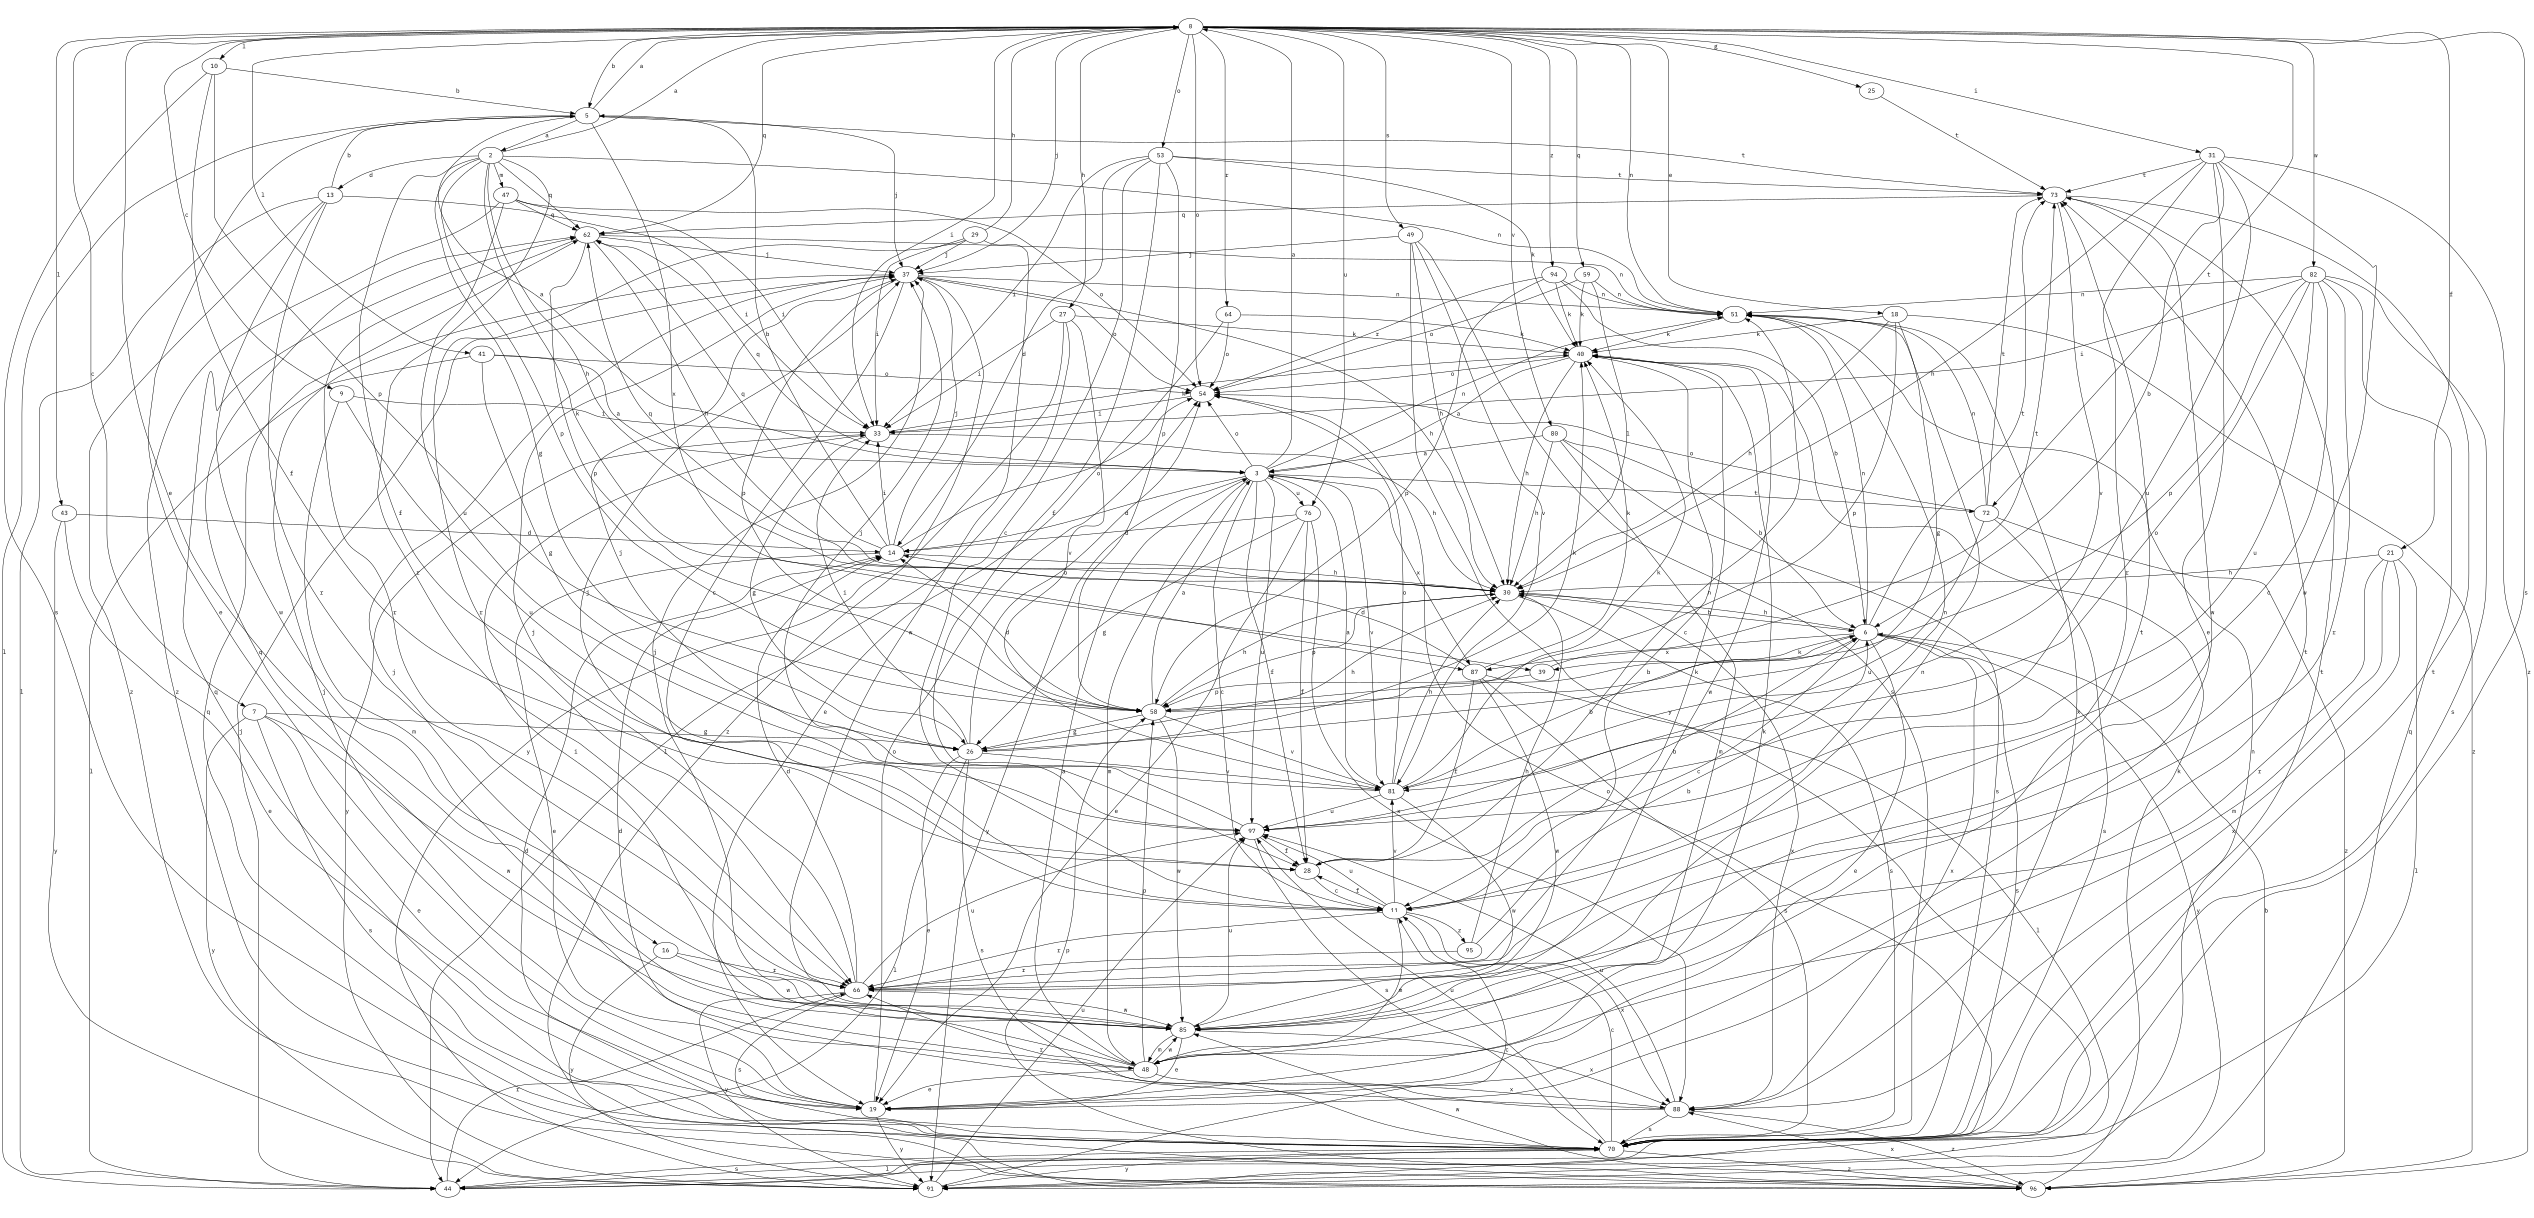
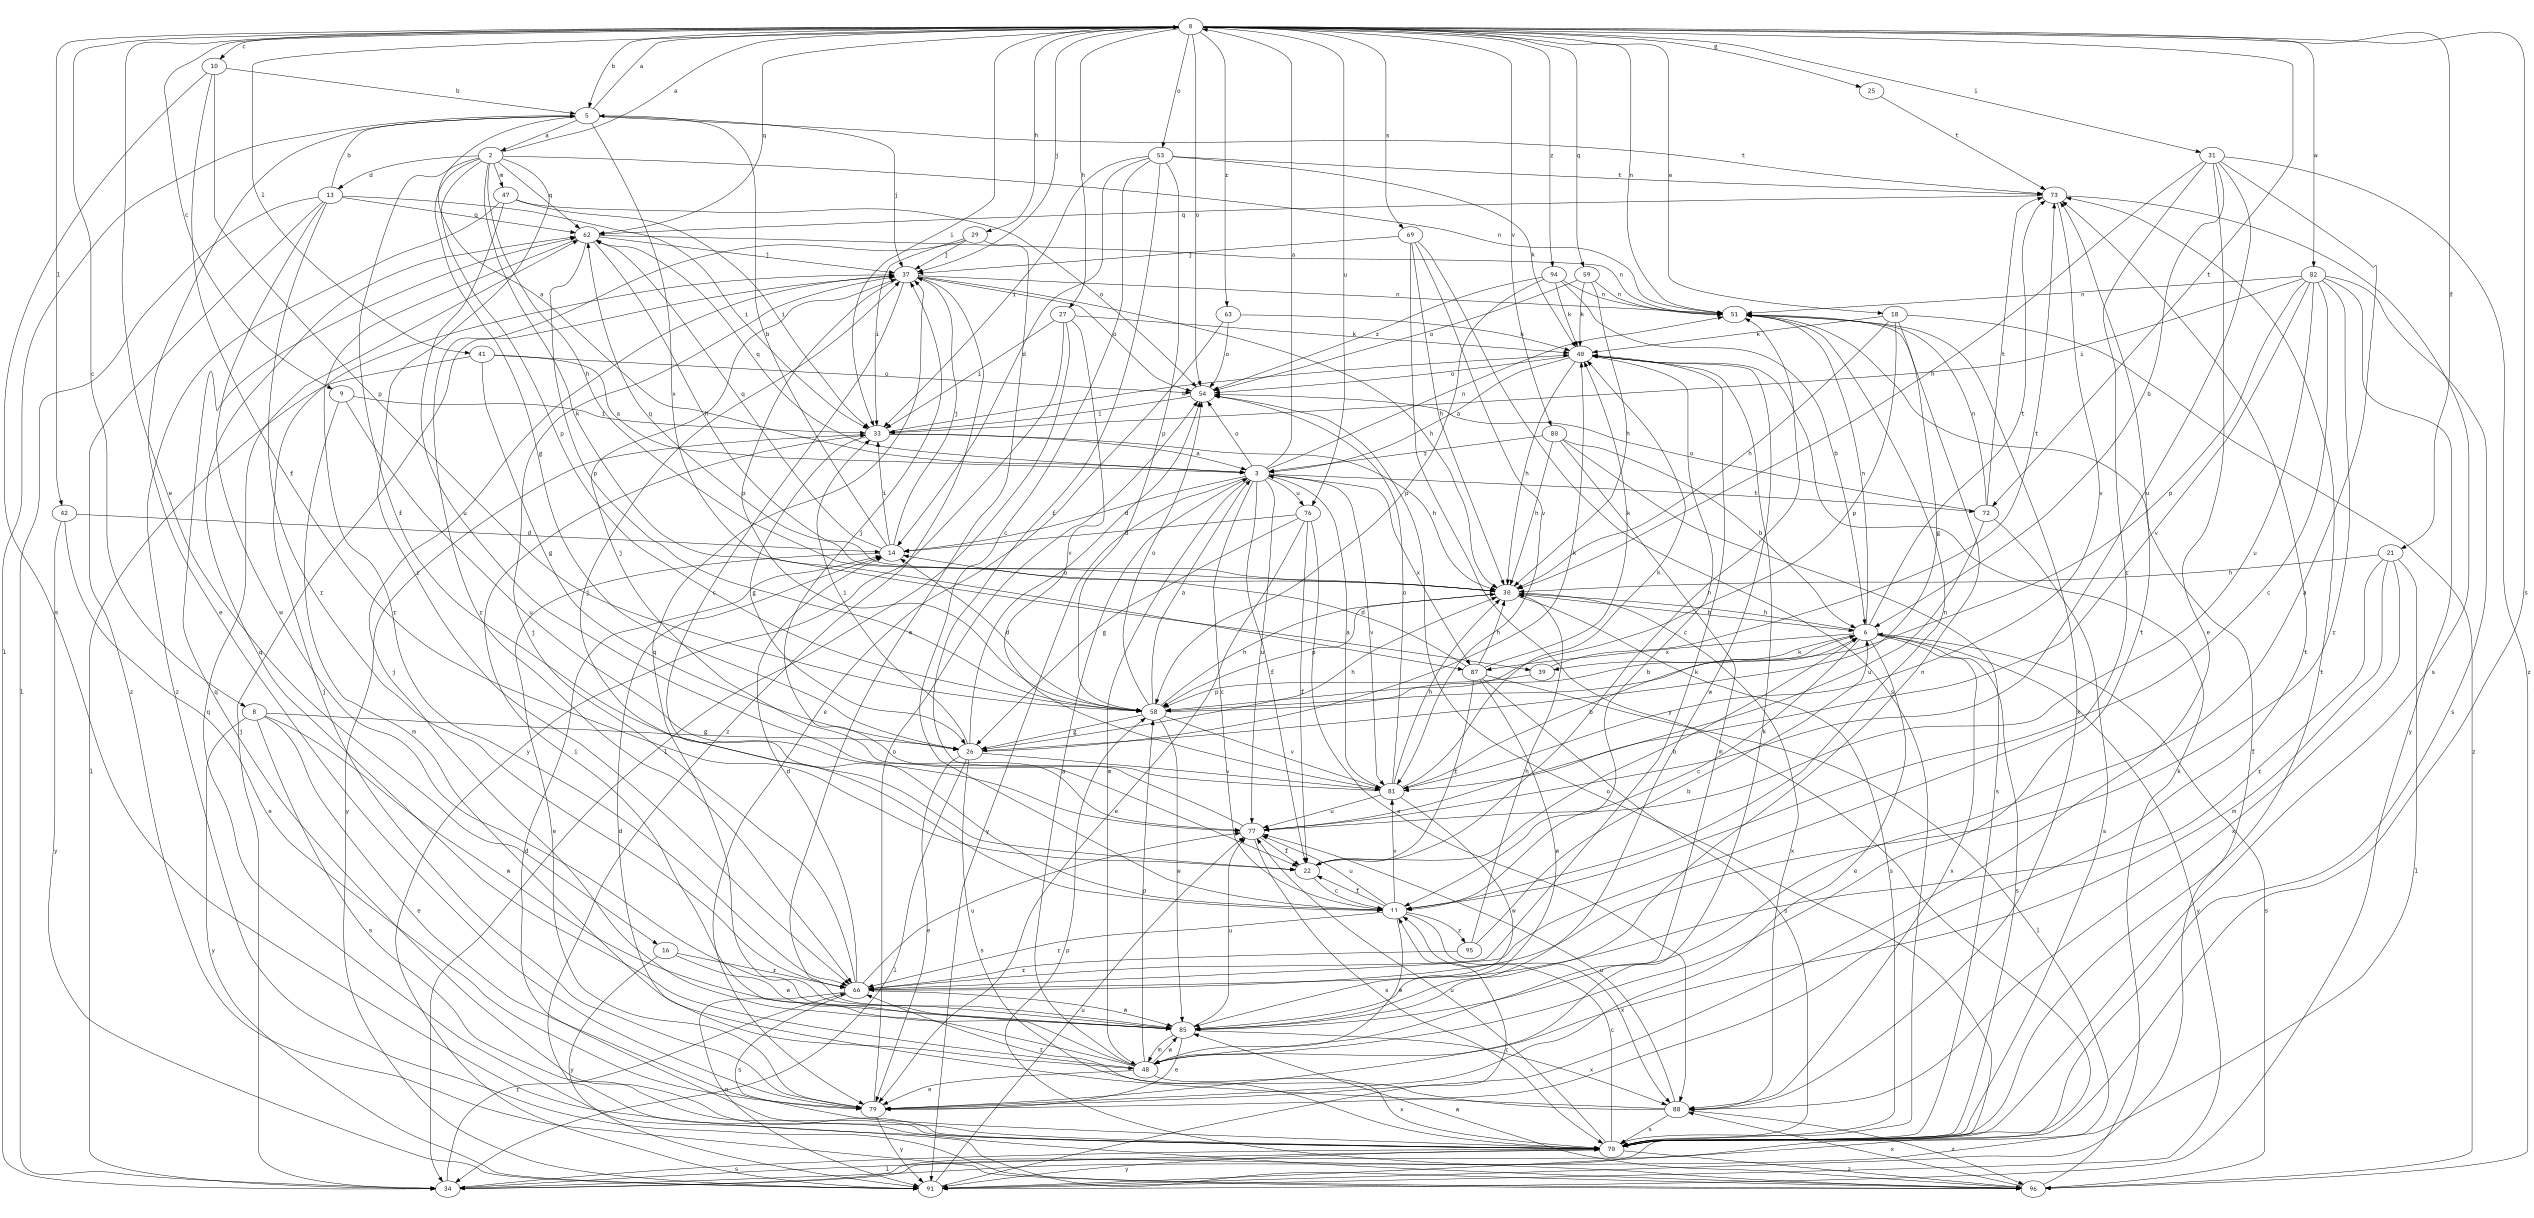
edge "0" -> "10": label "l" -> "c"
edge "29" -> "0": reversed
edge "31" -> "73": removed, label "t"
edge "47" -> "62": now "13" -> "62"
node "49": label "49" -> "69"
node "64": label "64" -> "63"
edge "51" -> "40": removed, label "k"
edge "59" -> "30": label "l" -> "h"
edge "33" -> "3": added, label "a"
edge "80" -> "3": label "a" -> "r"
edge "14" -> "54": now "58" -> "54"
node "43": label "43" -> "42"
edge "82" -> "81": label "o" -> "v"
edge "14" -> "30": now "87" -> "30"
edge "31" -> "85": label "w" -> "a"
edge "85" -> "37": label "j" -> "q"
edge "73" -> "70": label "t" -> "s"
node "7": label "7" -> "8"
edge "82" -> "91": label "q" -> "y"
edge "91" -> "51": label "n" -> "f"
edge "73" -> "85": removed, label "w"
node "97": label "97" -> "77"
edge "72" -> "96": removed, label "z"
node "28": label "28" -> "22"
edge "96" -> "6": label "b" -> "s"
edge "48" -> "88": now "48" -> "70"
edge "66" -> "91": label "y" -> "n"
node "19": label "19" -> "79"
node "44": label "44" -> "34"
